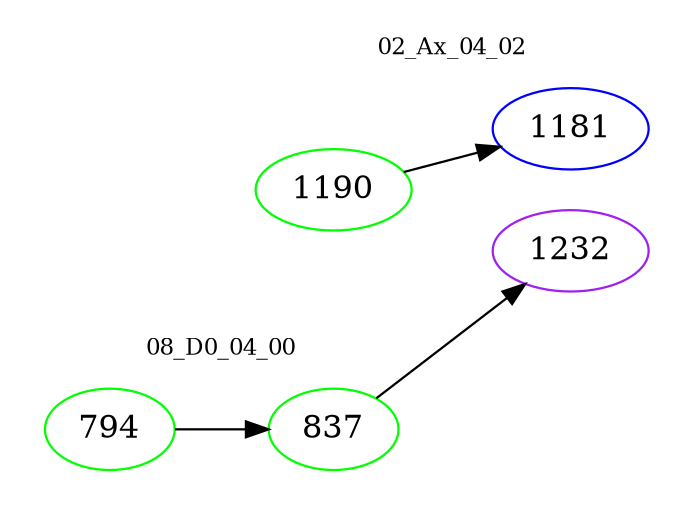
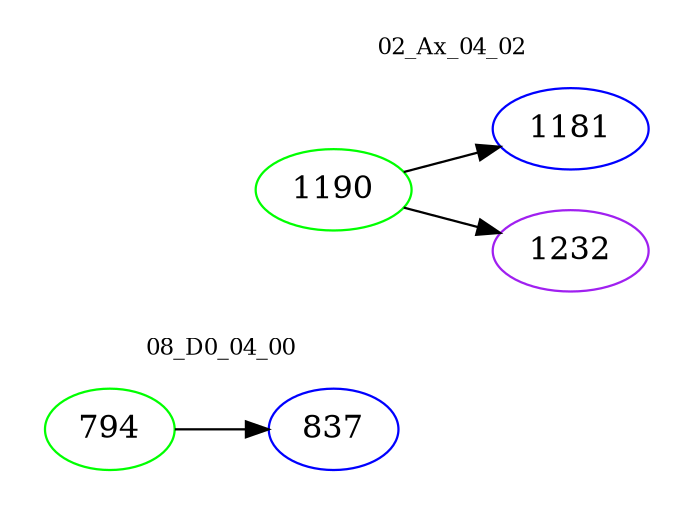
edge "837" -> "1232": now "1190" -> "1232"
node "837": color green -> blue
